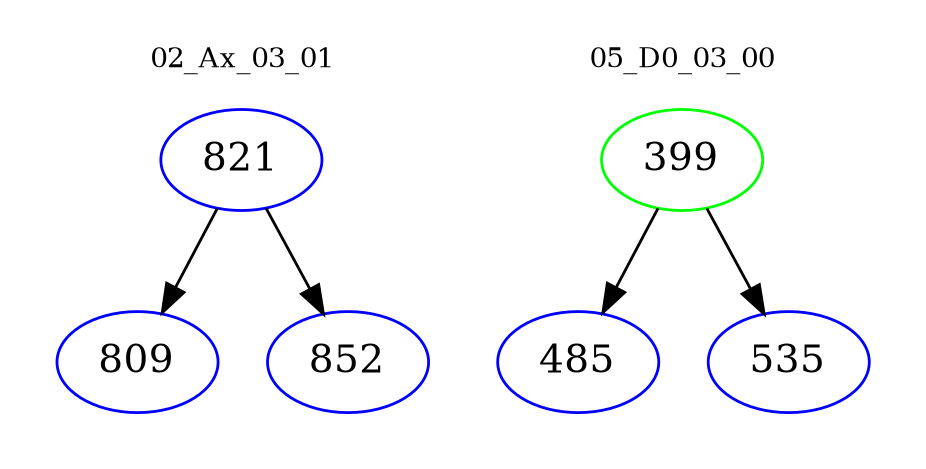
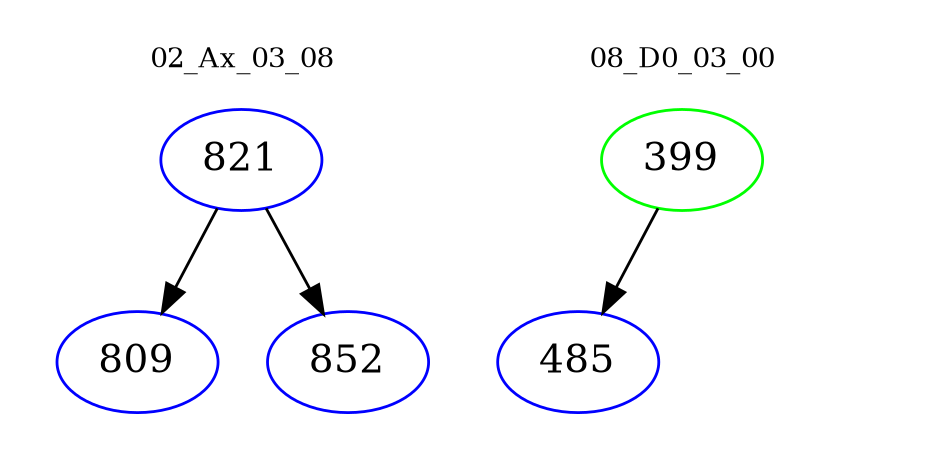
cluster "02_Ax_03_01": label "02_Ax_03_01" -> "02_Ax_03_08"
cluster "05_D0_03_00": label "05_D0_03_00" -> "08_D0_03_00"
node "535": removed
